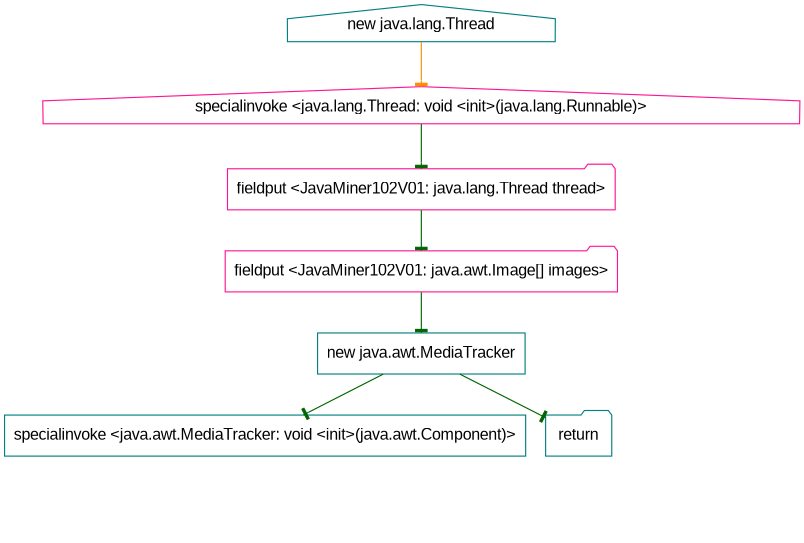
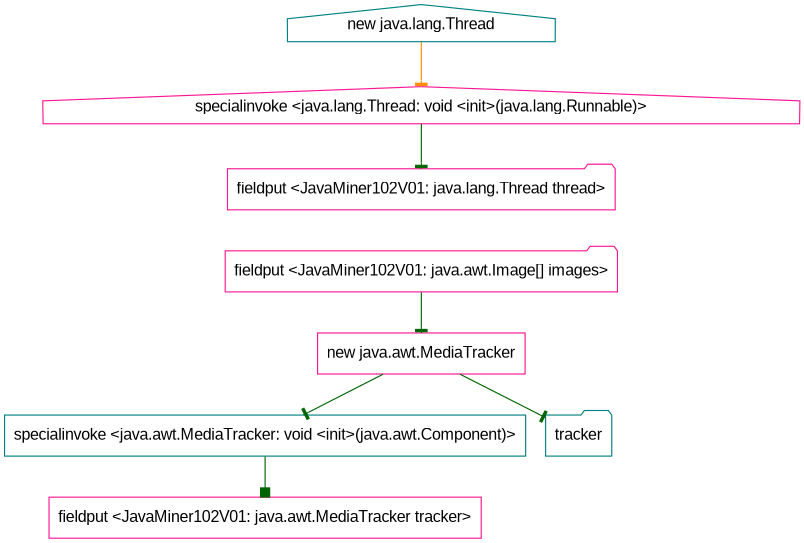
edge "fieldput <JavaMiner102V01: java.lang.Thread thread>" -> "fieldput <JavaMiner102V01: java.awt.Image[] images>": removed
node "new java.awt.MediaTracker": color teal -> deeppink
node "return": label "return" -> "tracker"
node "fieldput <JavaMiner102V01: java.awt.MediaTracker tracker>": added
